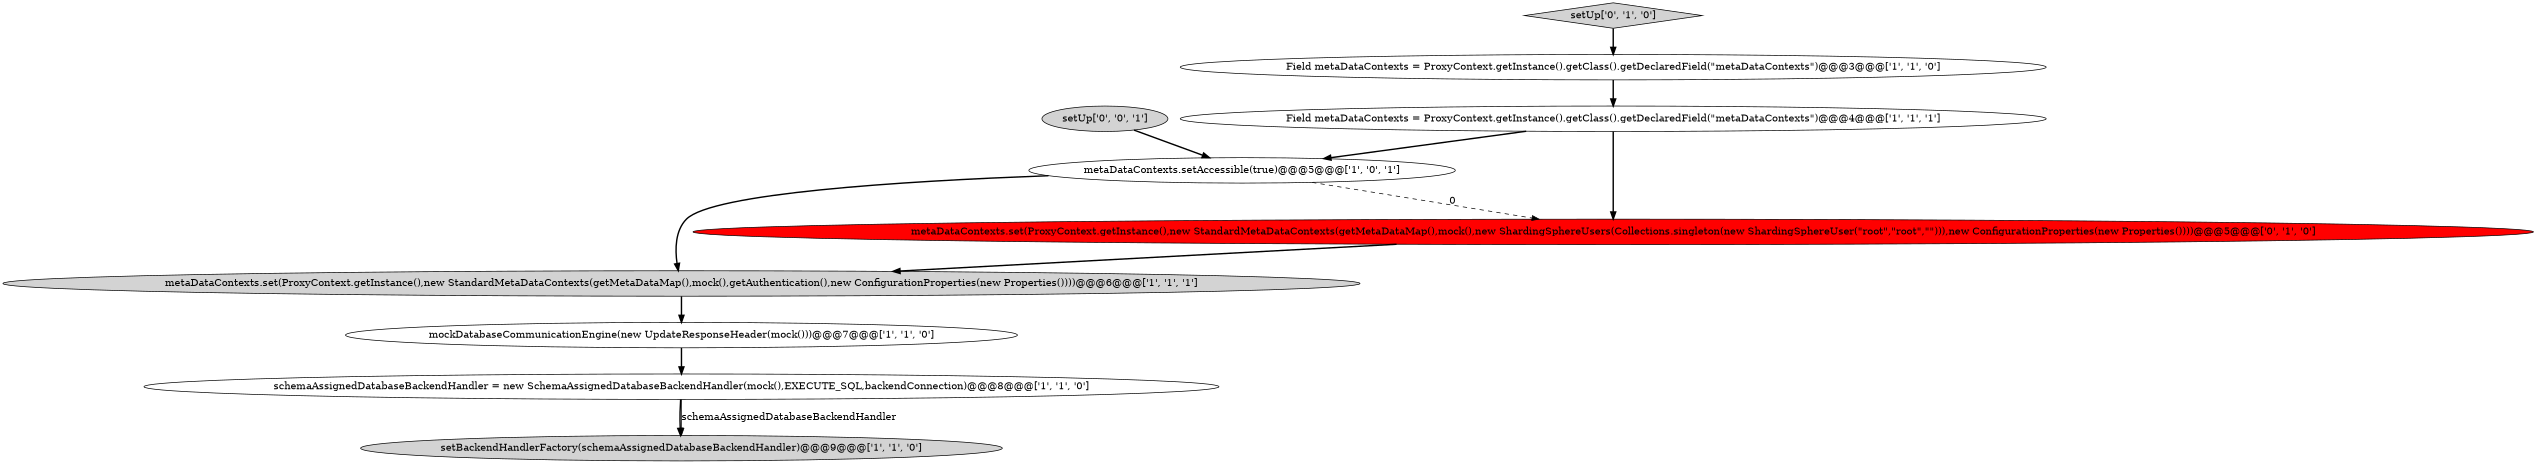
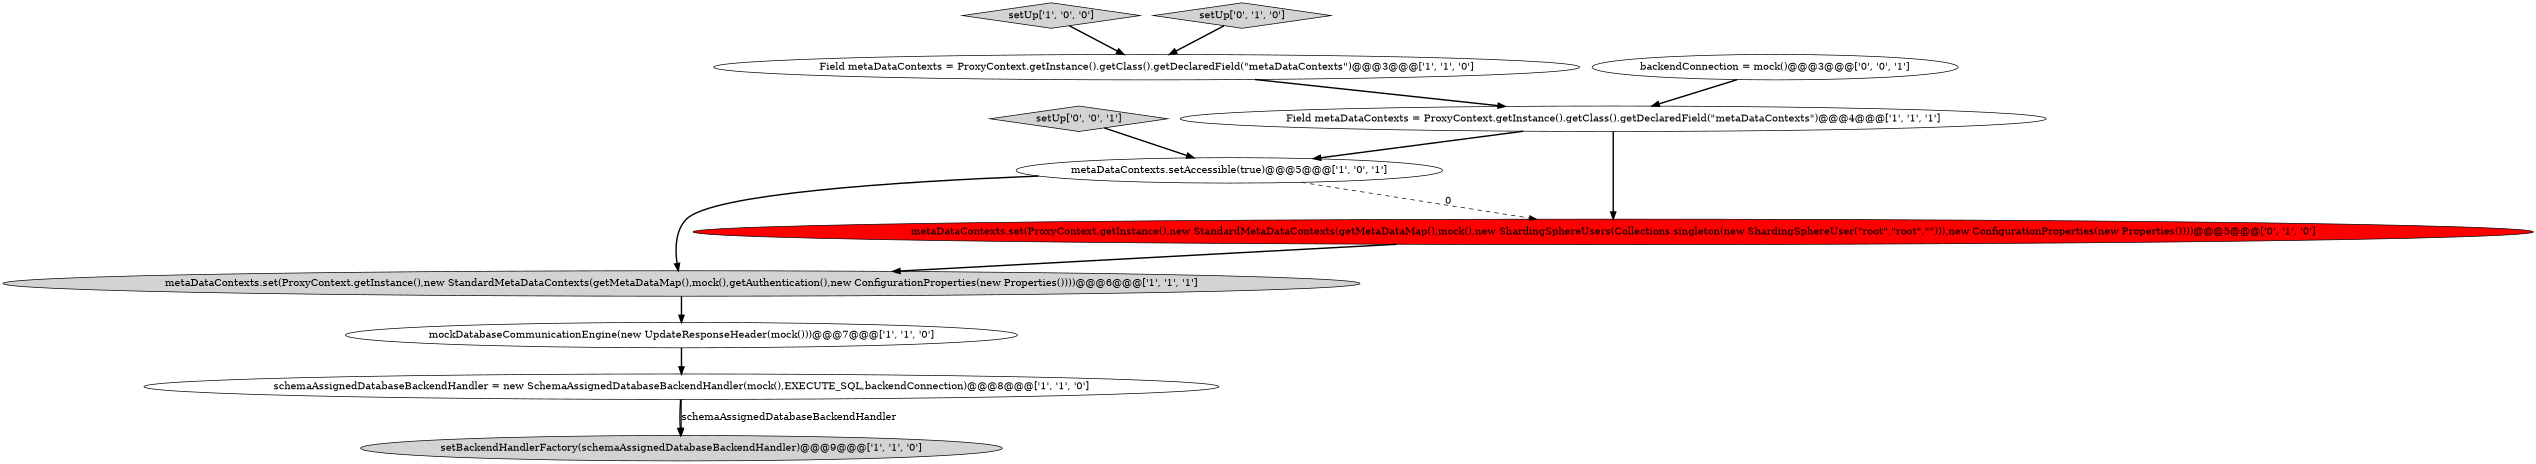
node "setUp['1', '0', '0']": added
node "backendConnection = mock()@@@3@@@['0', '0', '1']": added
node "setUp['0', '0', '1']": shape ellipse -> diamond
